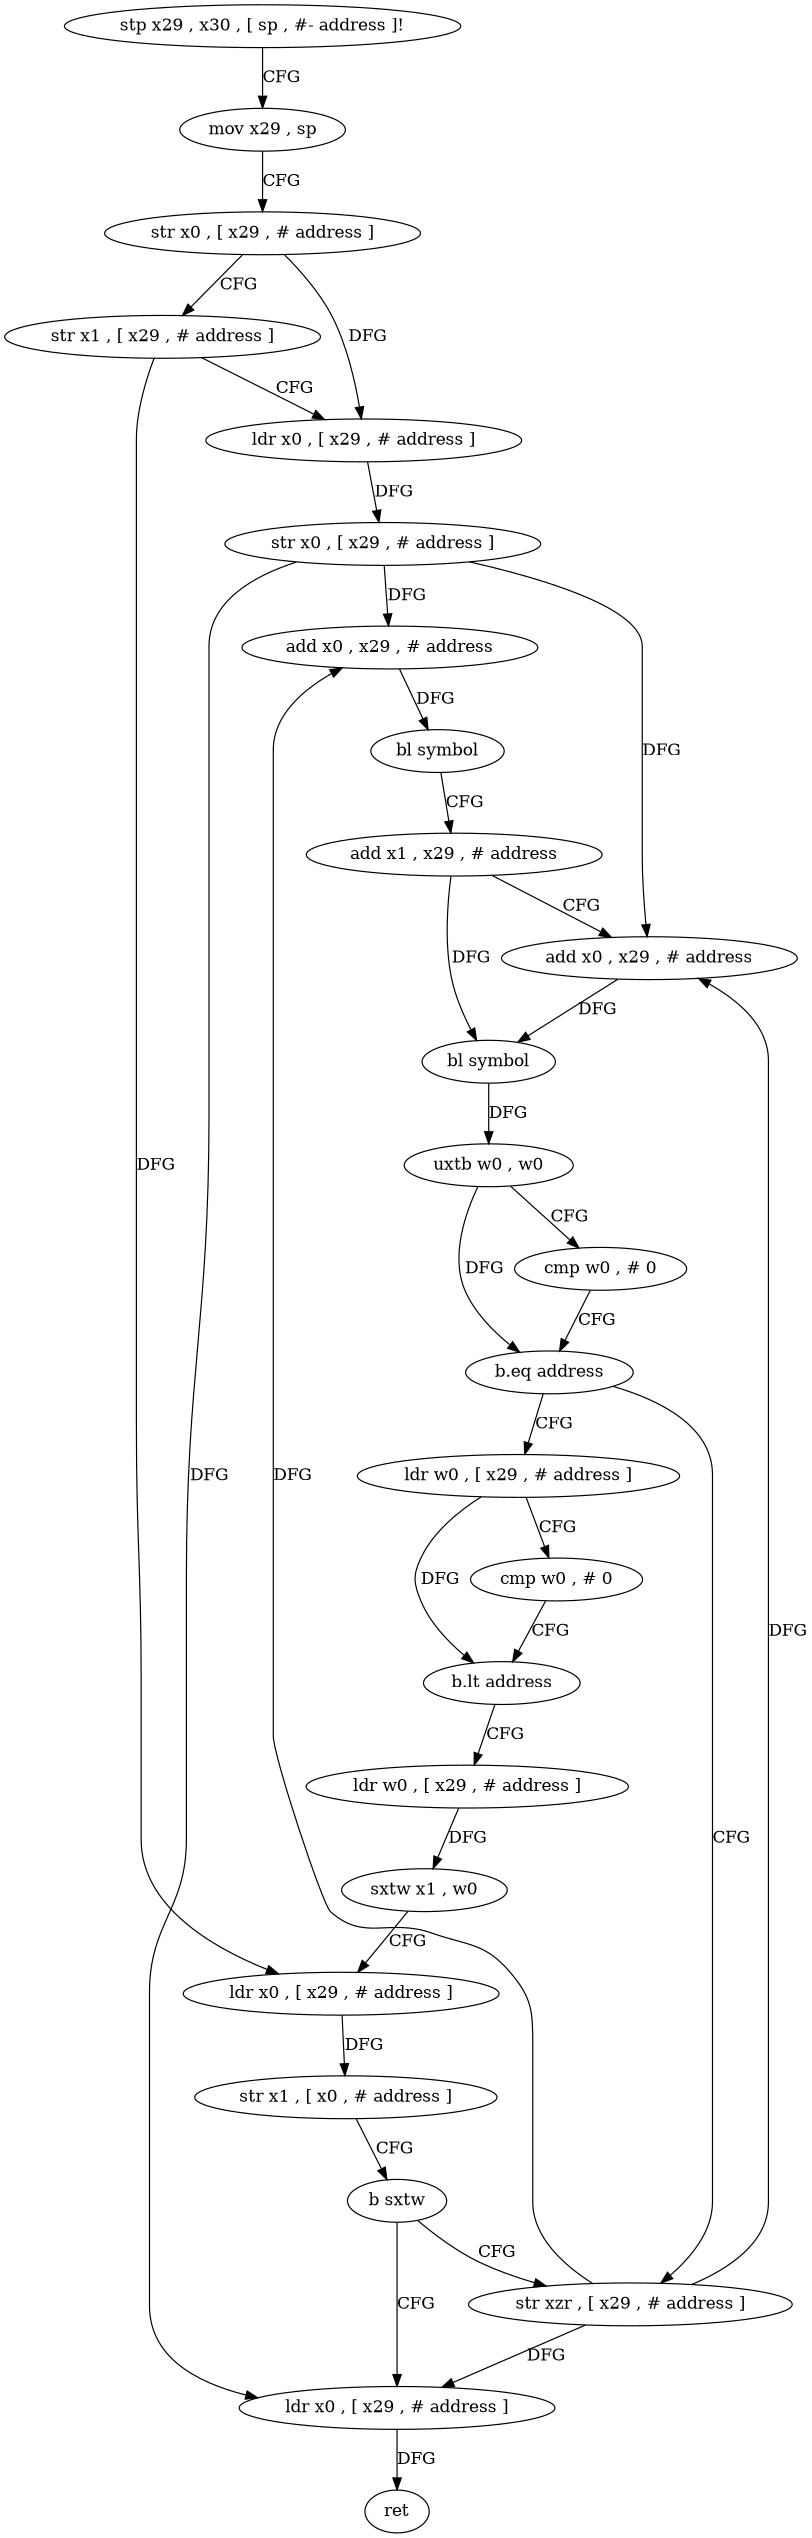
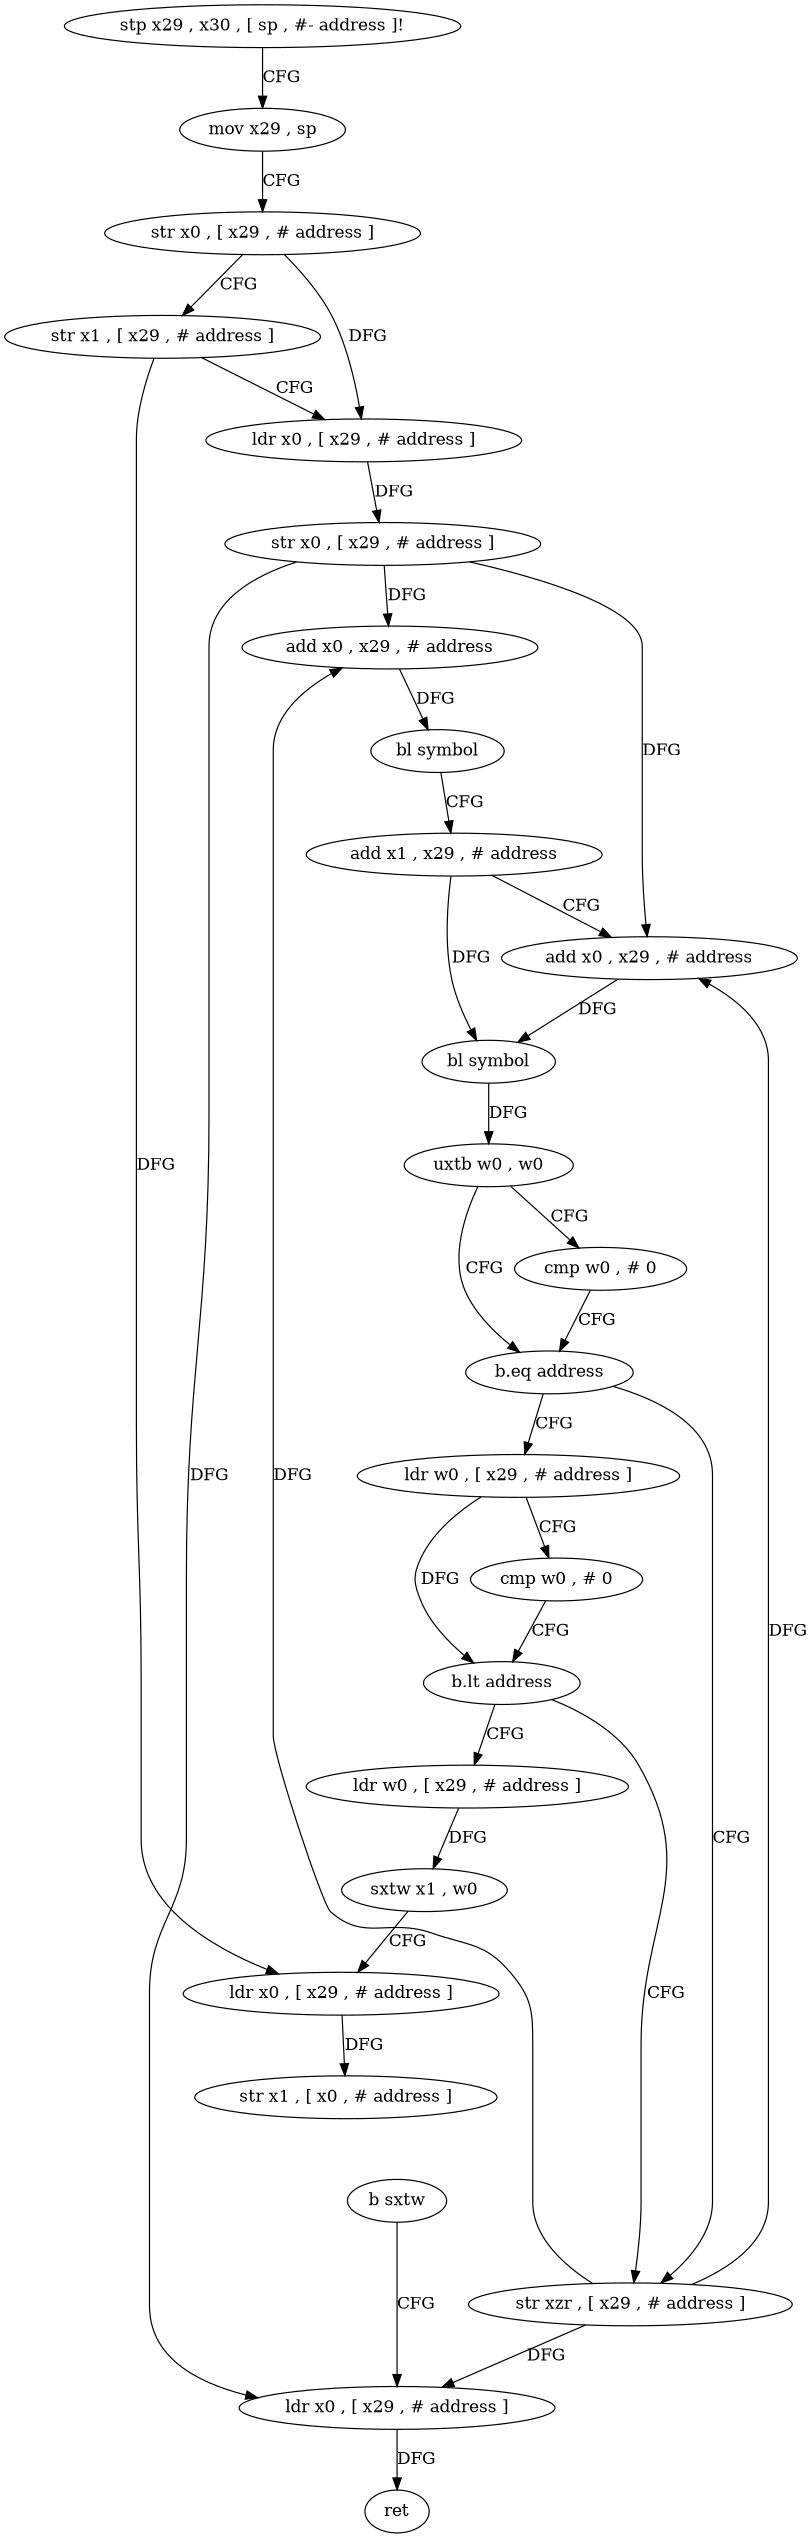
edge "uxtb w0 , w0" -> "b.eq address": label "DFG" -> "CFG"
edge "str x1 , [ x0 , # address ]" -> "b sxtw": removed, label "CFG"
edge "b sxtw" -> "str xzr , [ x29 , # address ]": now "b.lt address" -> "str xzr , [ x29 , # address ]"
